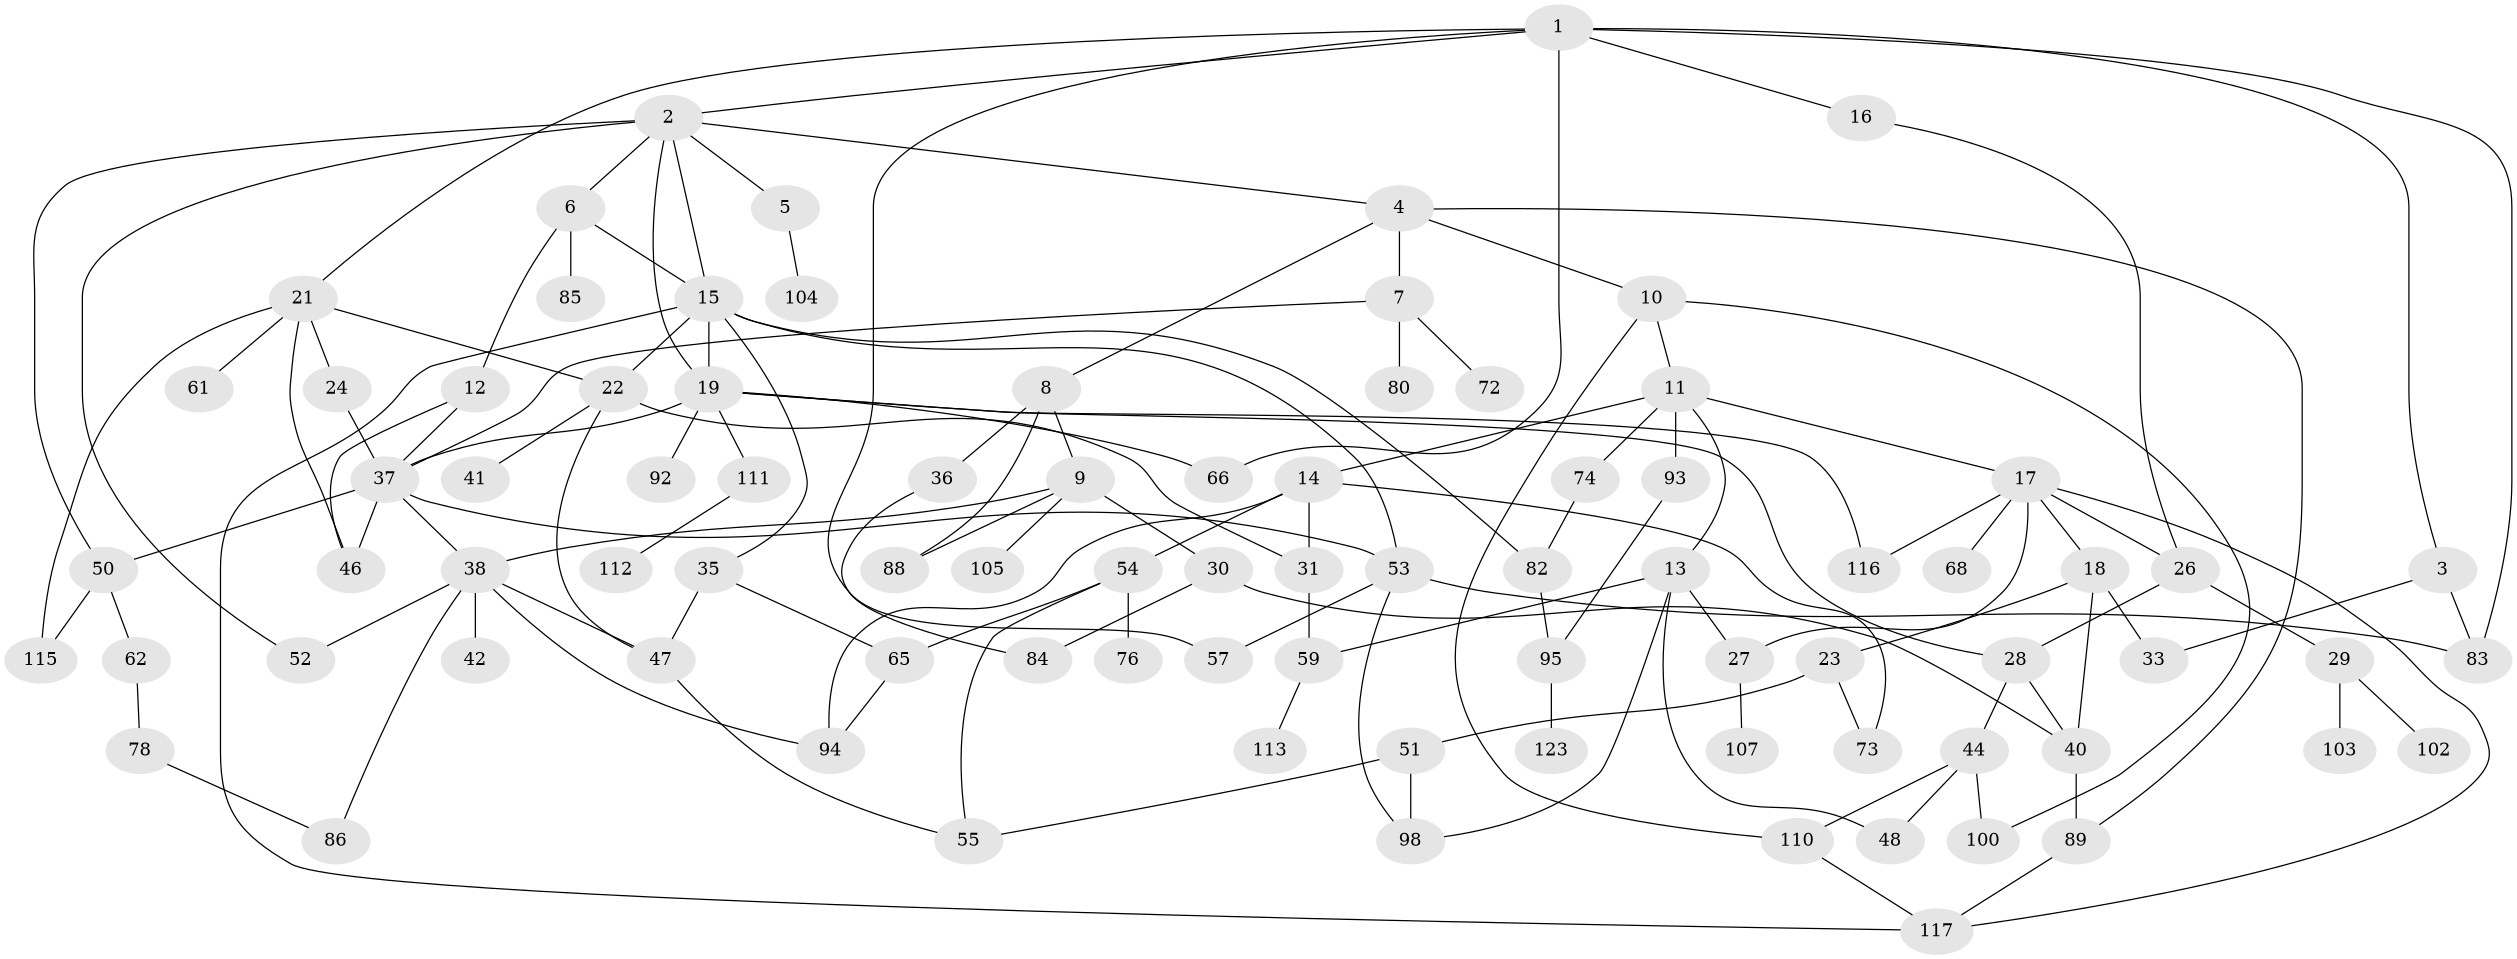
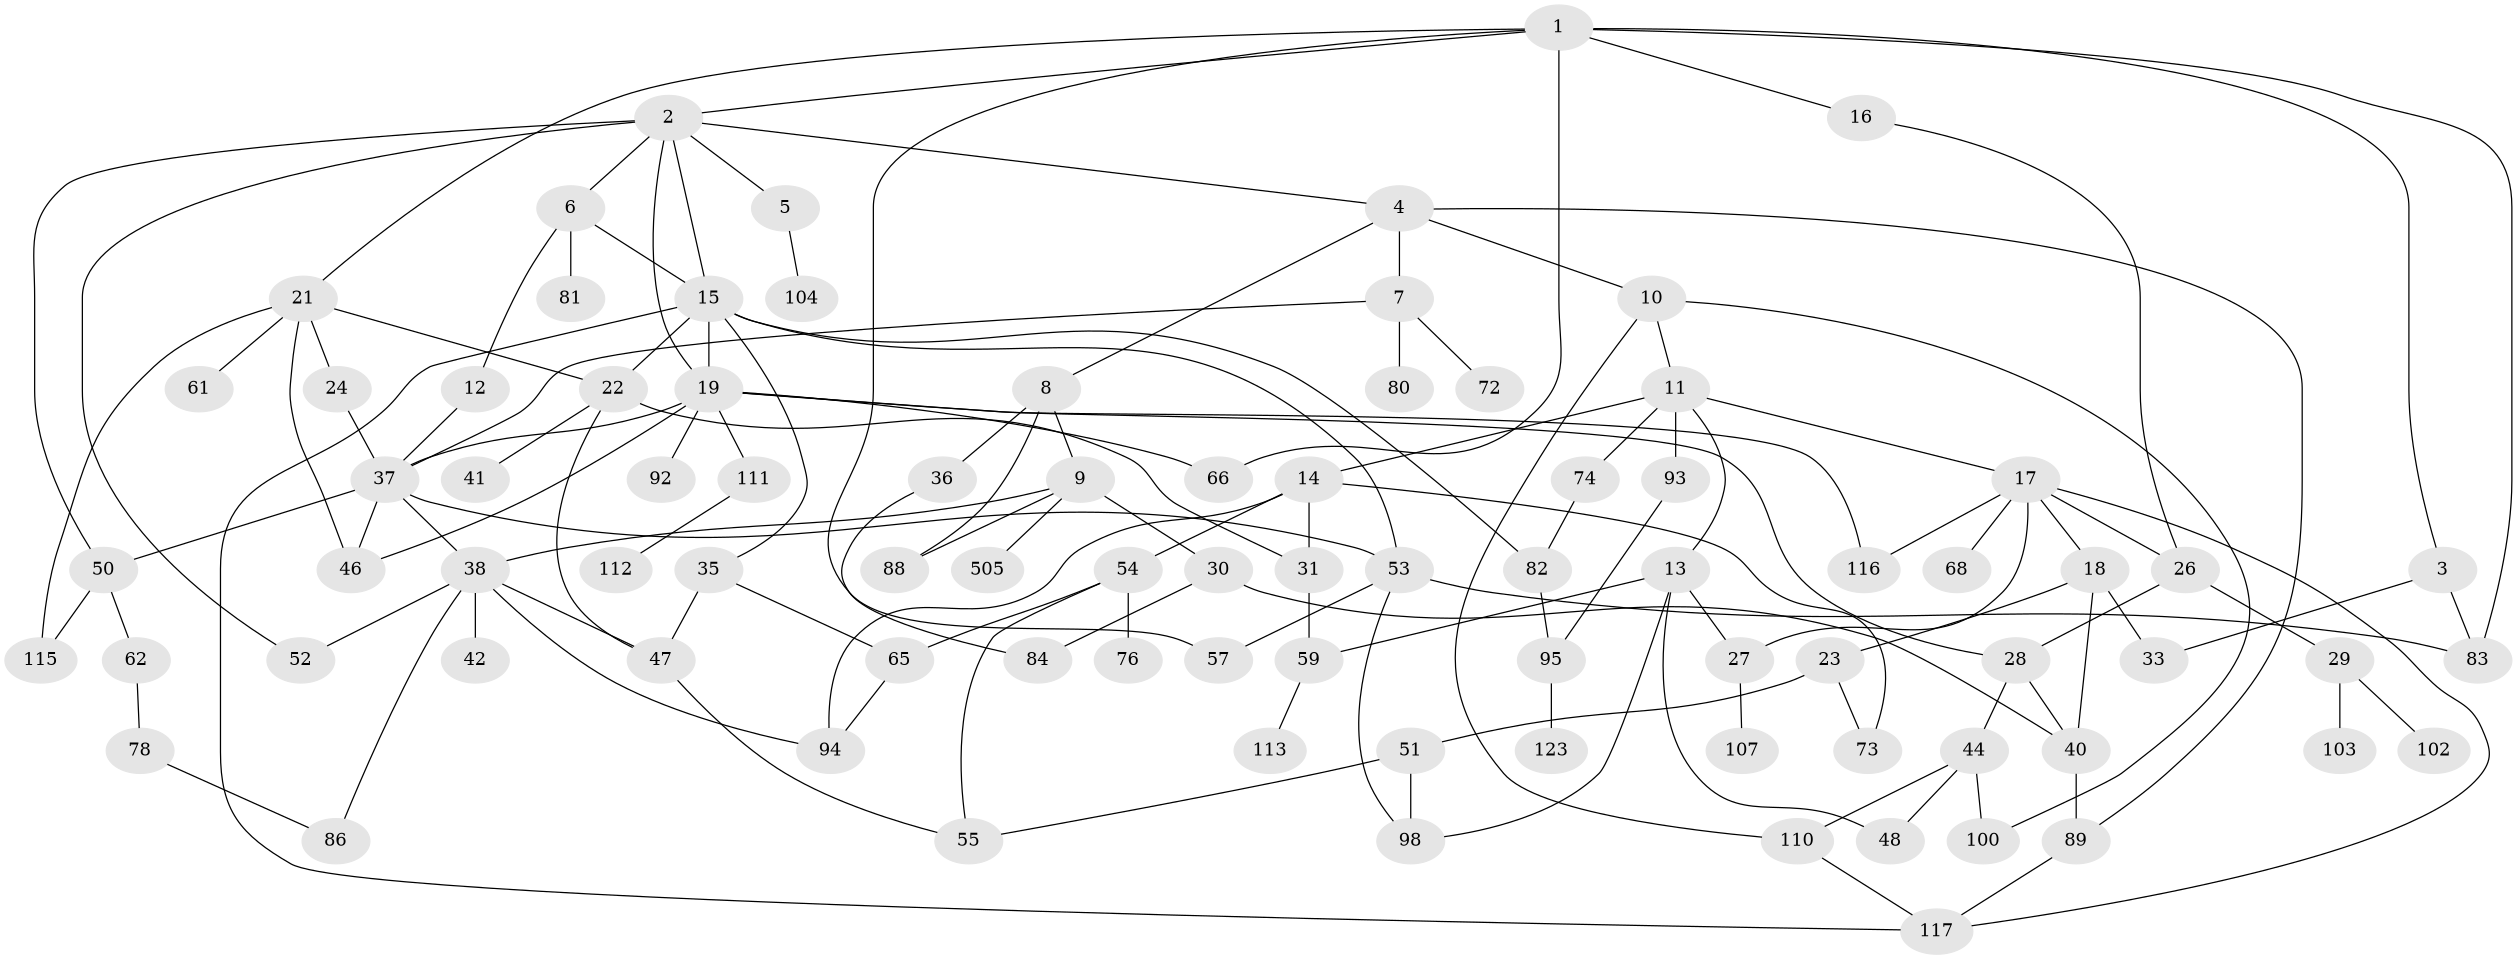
node "85": label "85" -> "81"
edge "12" -- "46": now "19" -- "46"
node "105": label "105" -> "505"
